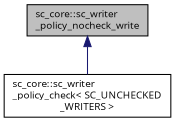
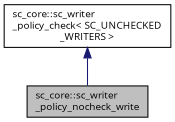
edge "sc_core::sc_writer _policy_check< SC_UNCHECKED _WRITERS >" -> "sc_core::sc_writer _policy_nocheck_write": reversed
